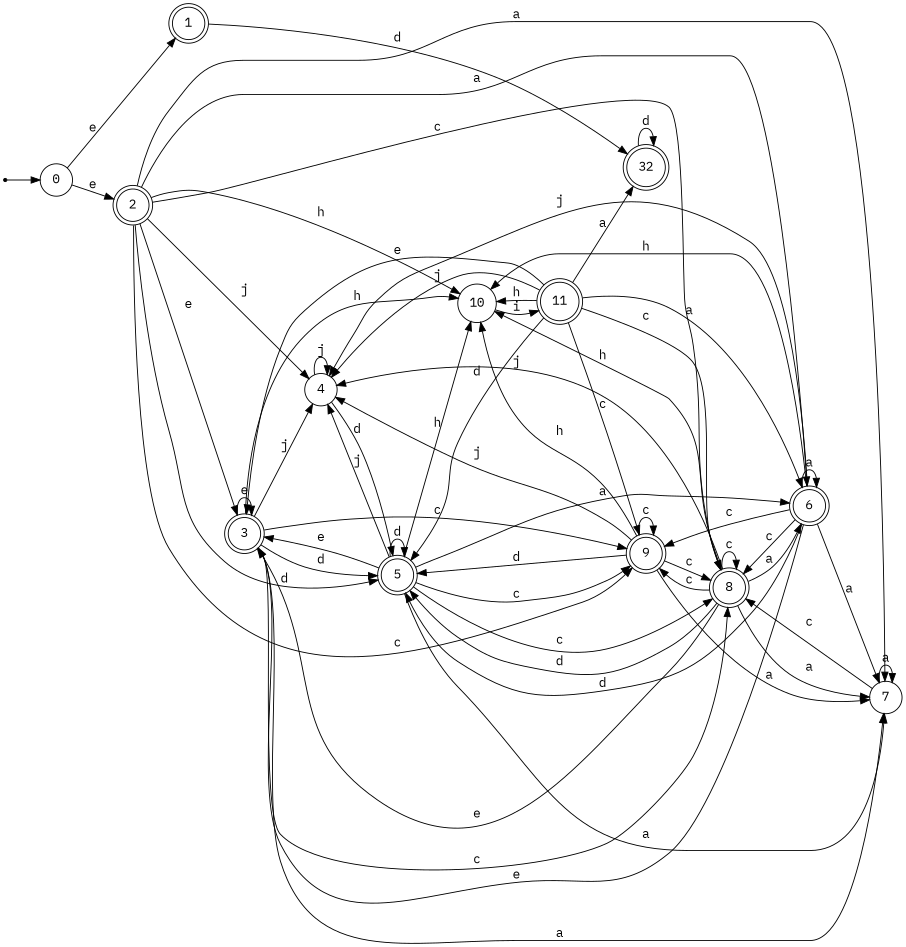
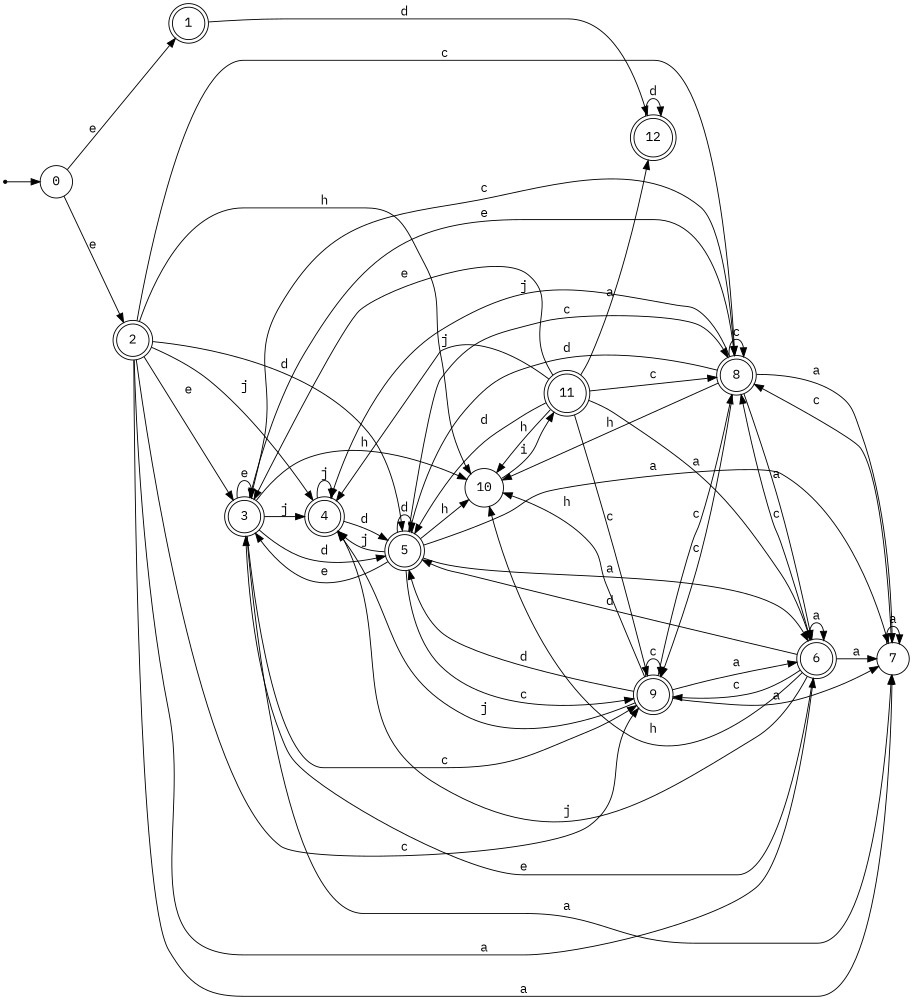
node "32": label "32" -> "12"
node "4": shape circle -> doublecircle
edge "9" -> "6": added, label "a"
